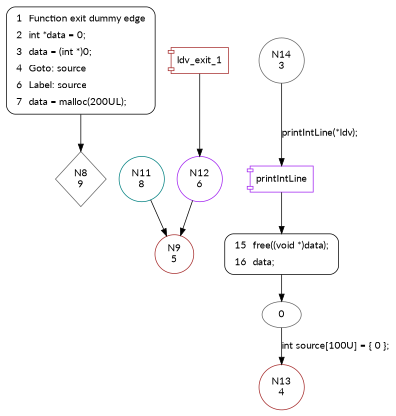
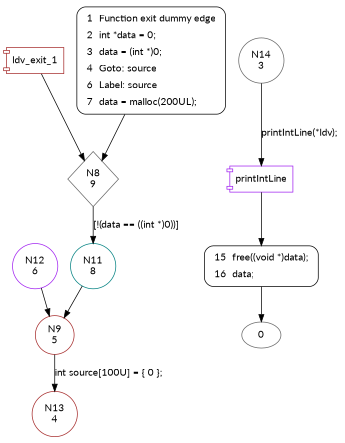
edge "ldv_exit_1" -> "N12 6": now "ldv_exit_1" -> "N8 9"
edge "N8 9" -> "N11 8": added, label "[!(data == ((int *)0))]"
edge "0" -> "N13 4": now "N9 5" -> "N13 4"
